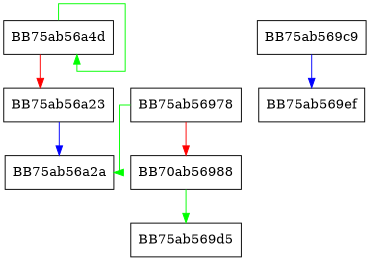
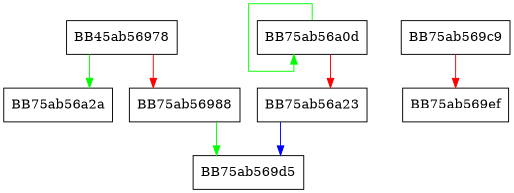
node "BB75ab56a4d": label "BB75ab56a4d" -> "BB75ab56a0d"
edge "BB75ab569c9" -> "BB75ab569ef": color blue -> red
node "BB75ab56978": label "BB75ab56978" -> "BB45ab56978"
edge "BB75ab56a23" -> "BB75ab56a2a": now "BB75ab56a23" -> "BB75ab569d5"
node "BB70ab56988": label "BB70ab56988" -> "BB75ab56988"
